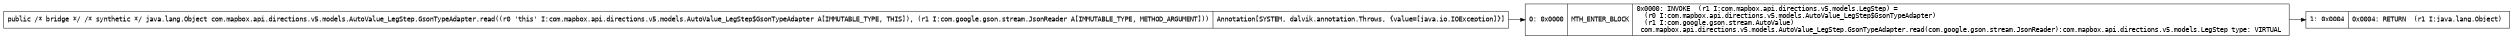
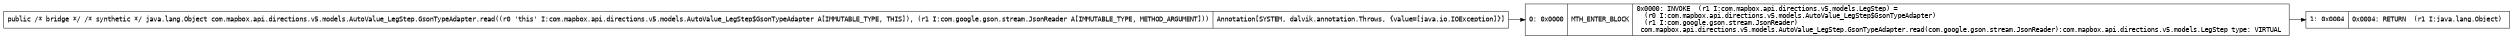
node "0: 0x0000": text "(r1 I:com.google.gson.stream.AutoValue)" -> "(r1 I:com.google.gson.stream.JsonReader)"
